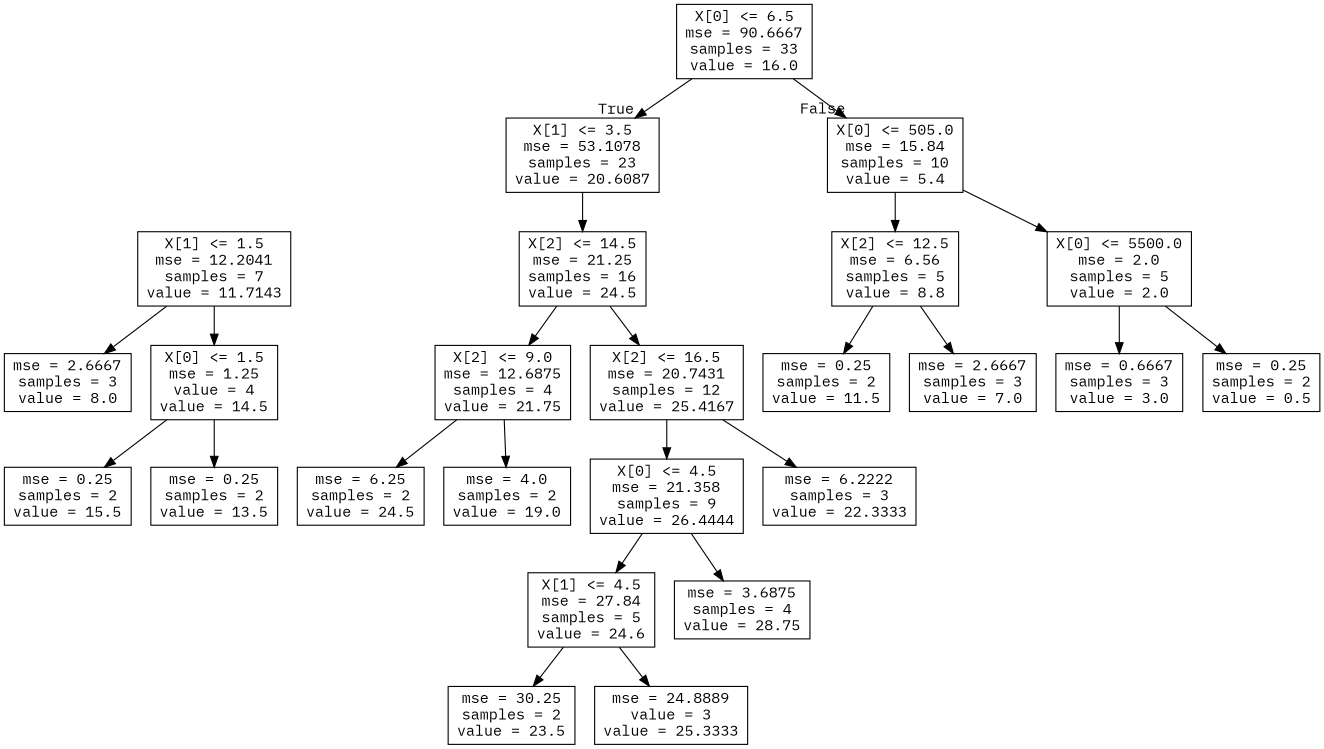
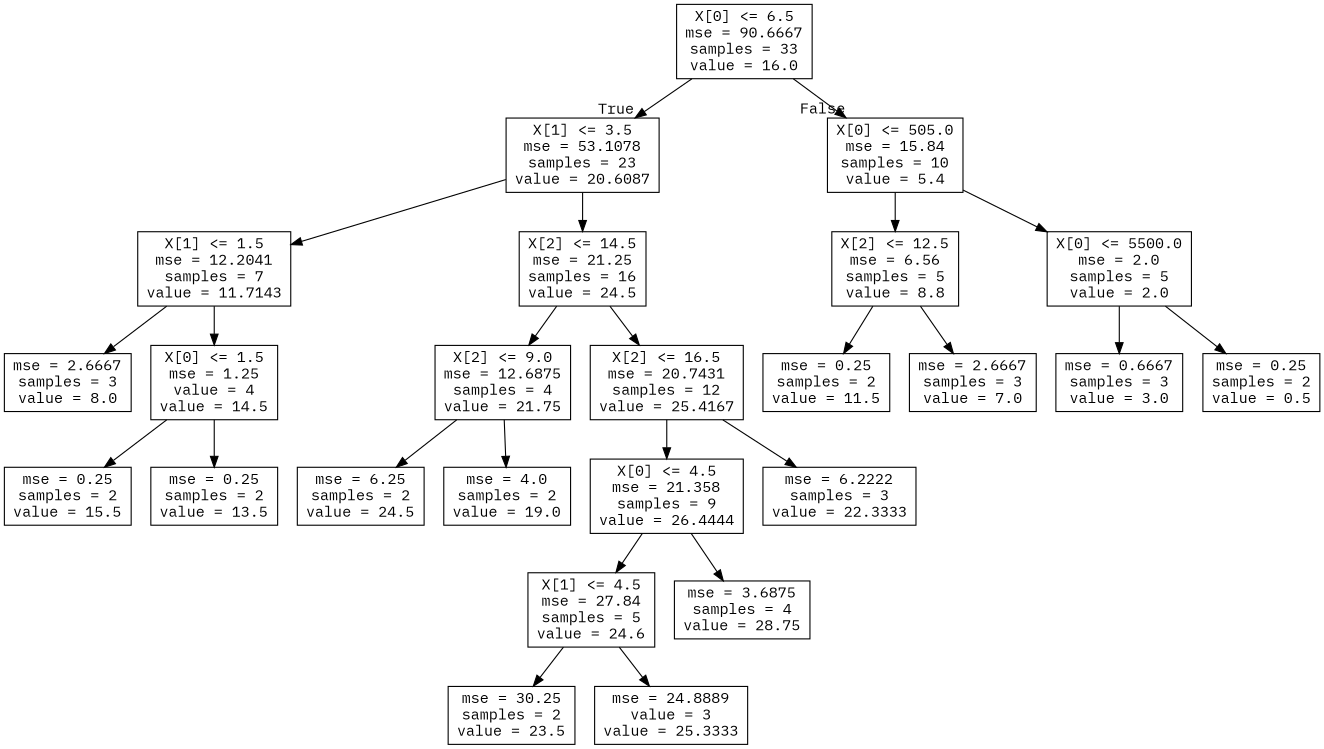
edge "X[1] <= 3.5 mse = 53.1078 samples = 23 value = 20.6087" -> "X[1] <= 1.5 mse = 12.2041 samples = 7 value = 11.7143": added
